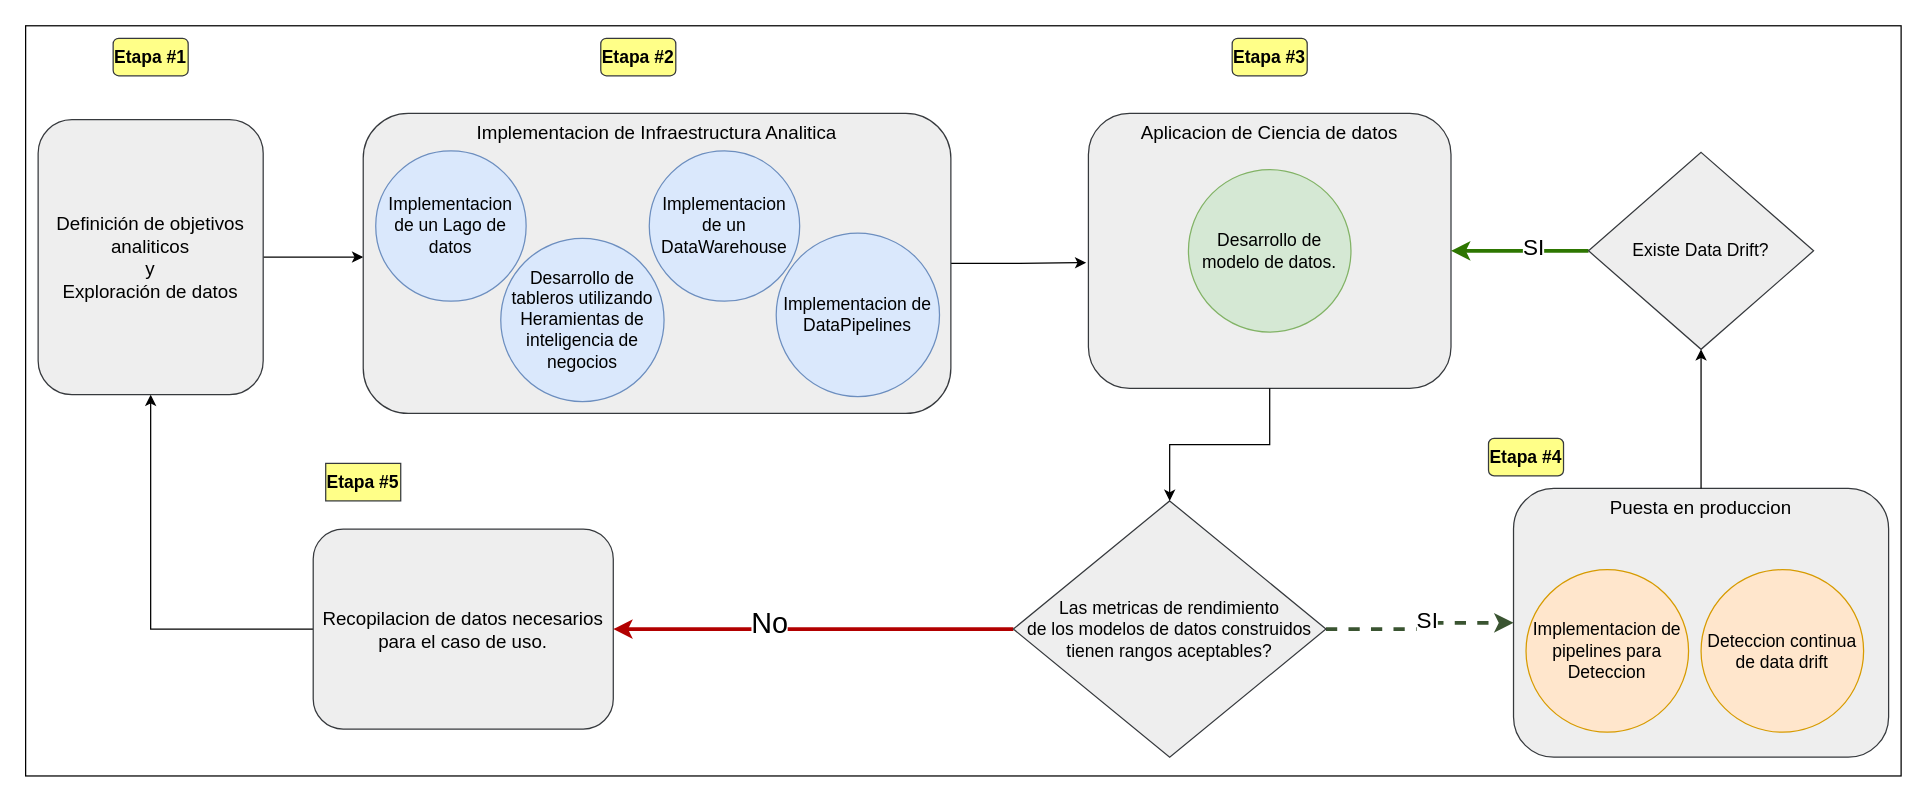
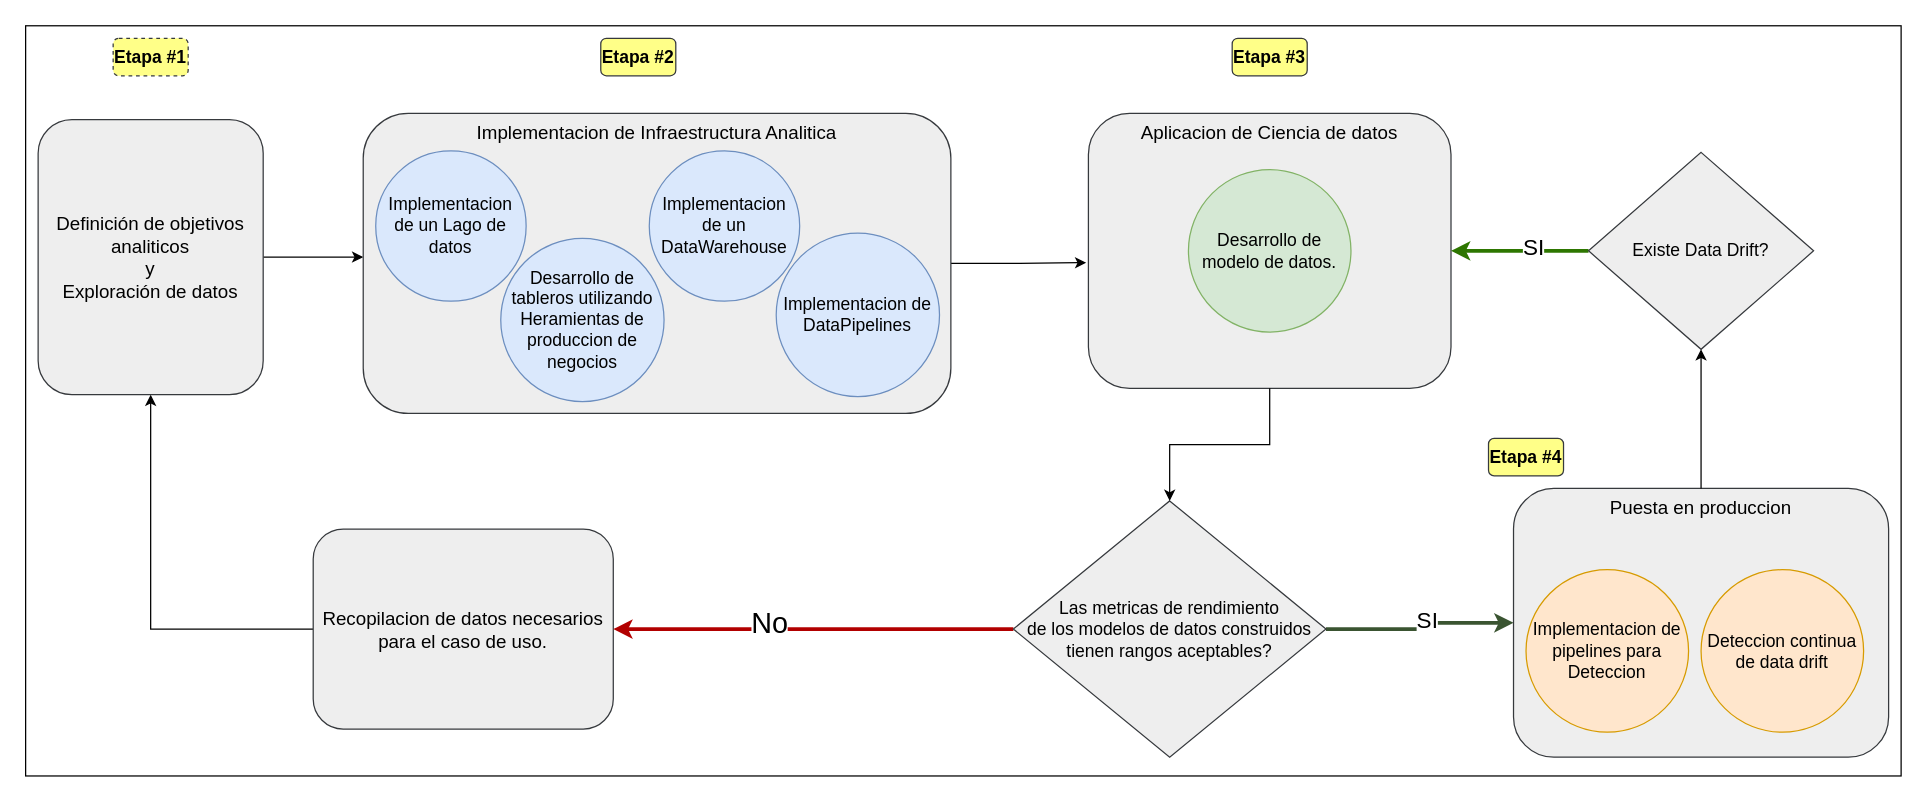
node "Etapa #1": style solid -> dashed
node "Desarrollo de tableros utilizando Heramientas de inteligencia de negocios": label "Desarrollo de tableros utilizando Heramientas de inteligencia de negocios" -> "Desarrollo de tableros utilizando Heramientas de produccion de negocios"
node "Etapa #5": removed
edge "Las metricas de rendimiento de los modelos de datos construidos tienen rangos aceptables?" -> "Puesta en produccion": style dashed -> solid
